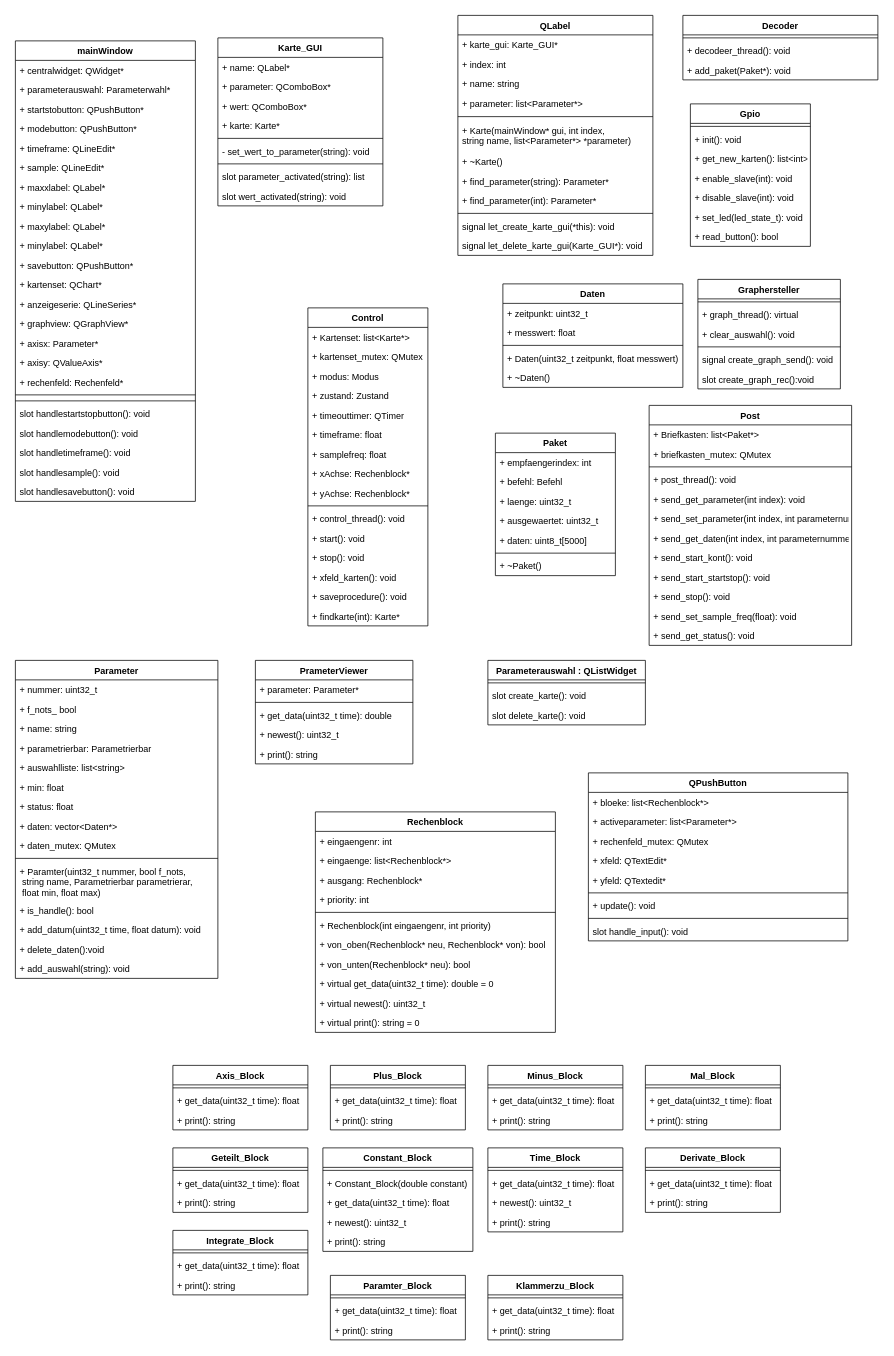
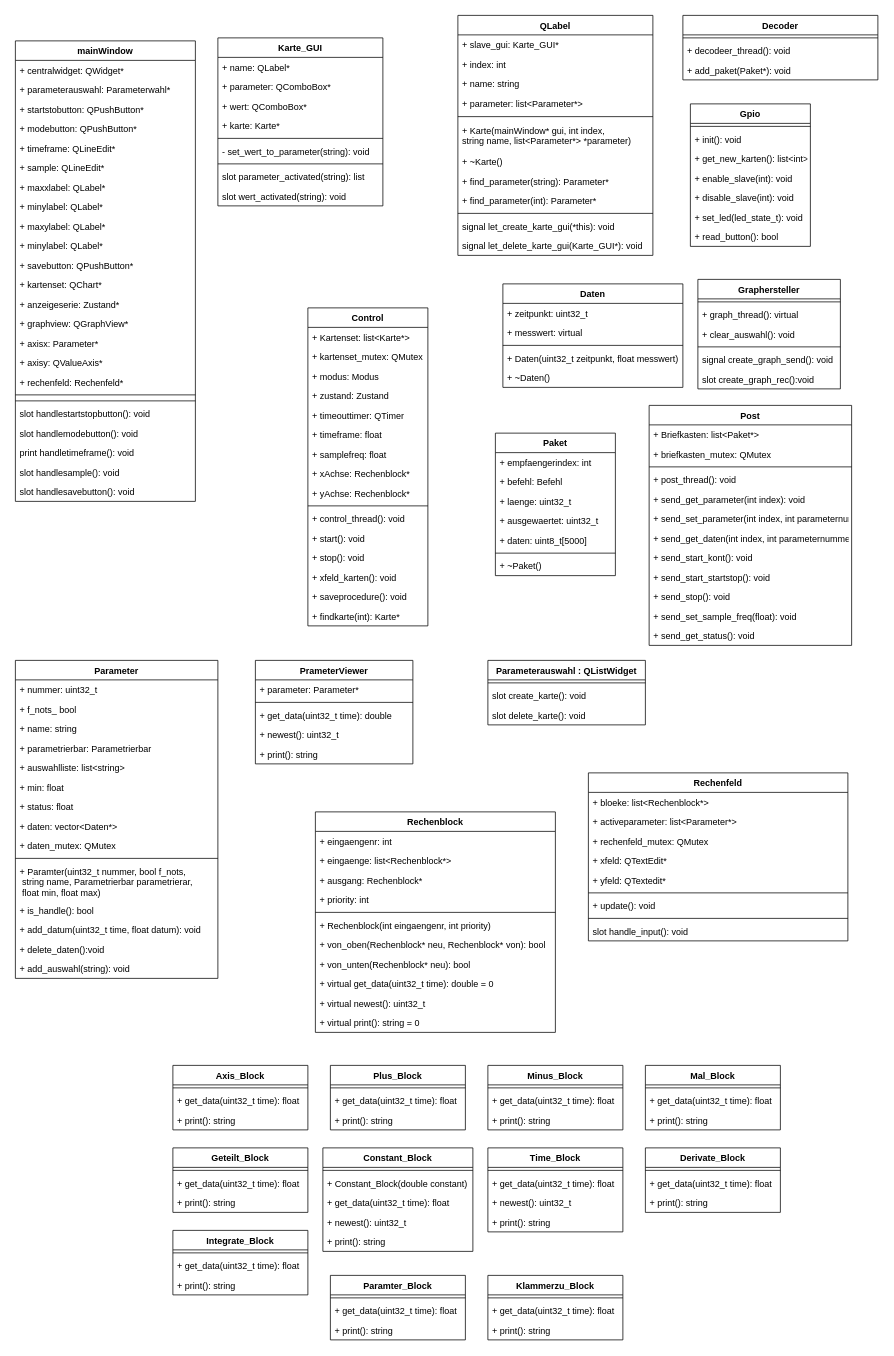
node "+ karte_gui: Karte_GUI*": label "+ karte_gui: Karte_GUI*" -> "+ slave_gui: Karte_GUI*"
node "+ anzeigeserie: QLineSeries*": label "+ anzeigeserie: QLineSeries*" -> "+ anzeigeserie: Zustand*"
node "+ messwert: float": label "+ messwert: float" -> "+ messwert: virtual"
node "slot handletimeframe(): void": label "slot handletimeframe(): void" -> "print handletimeframe(): void"
node "QPushButton": label "QPushButton" -> "Rechenfeld"
